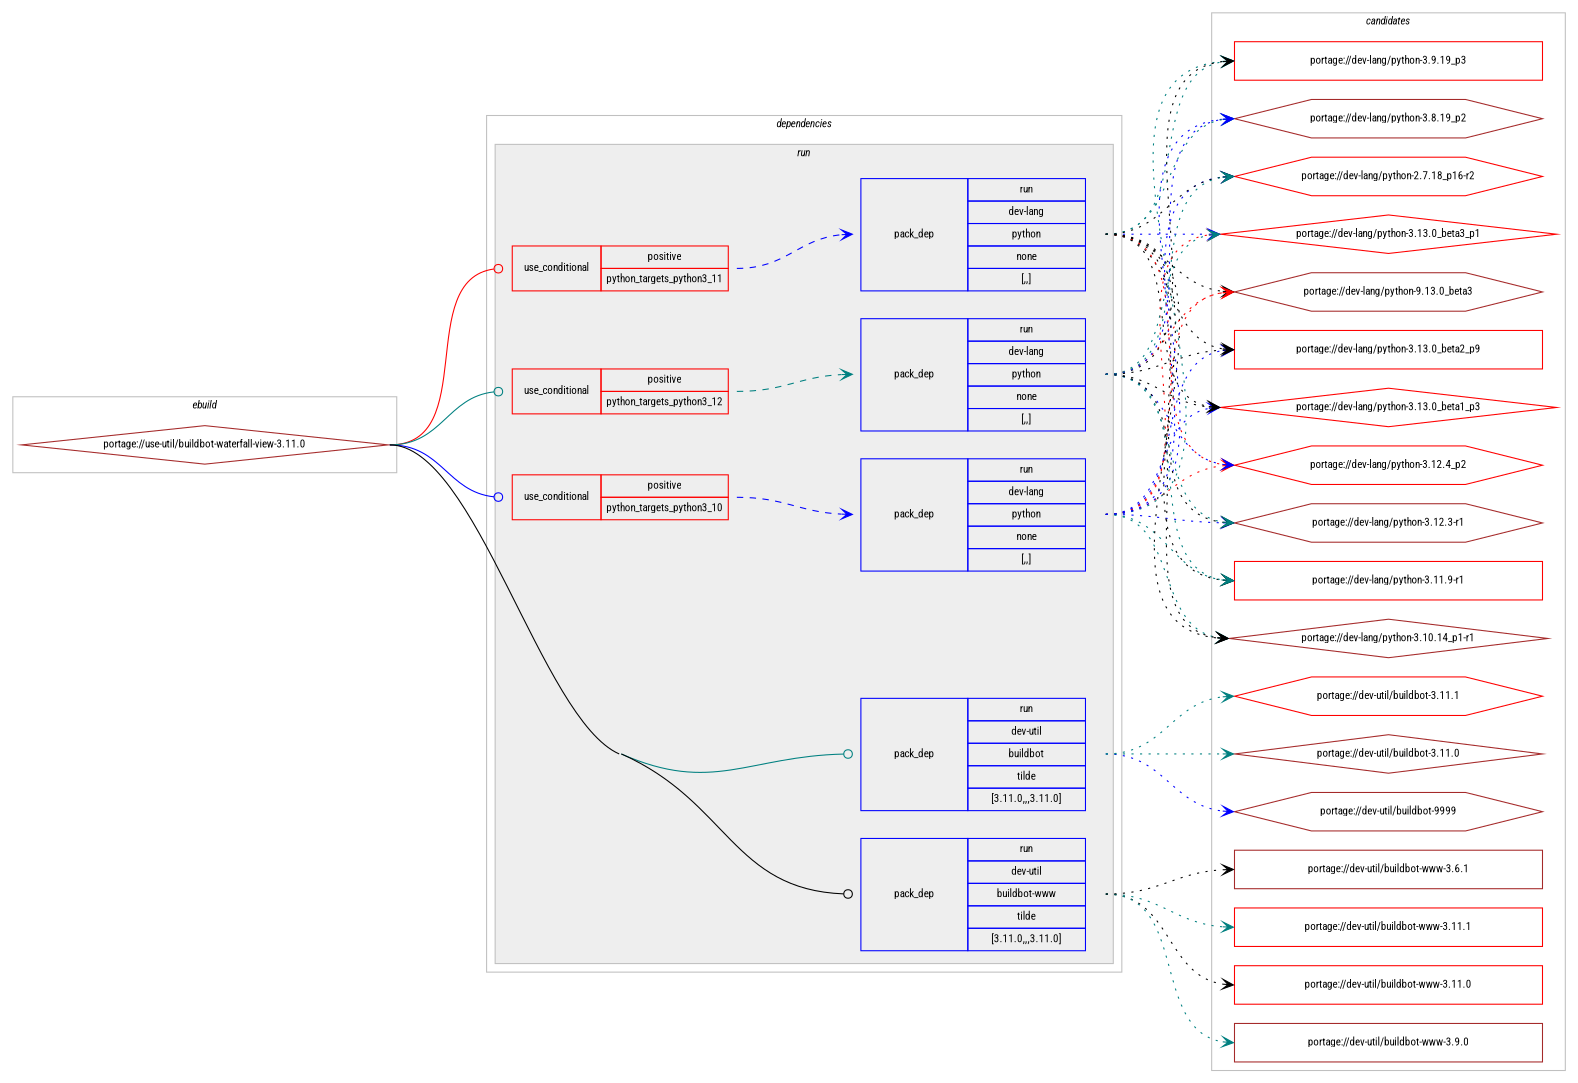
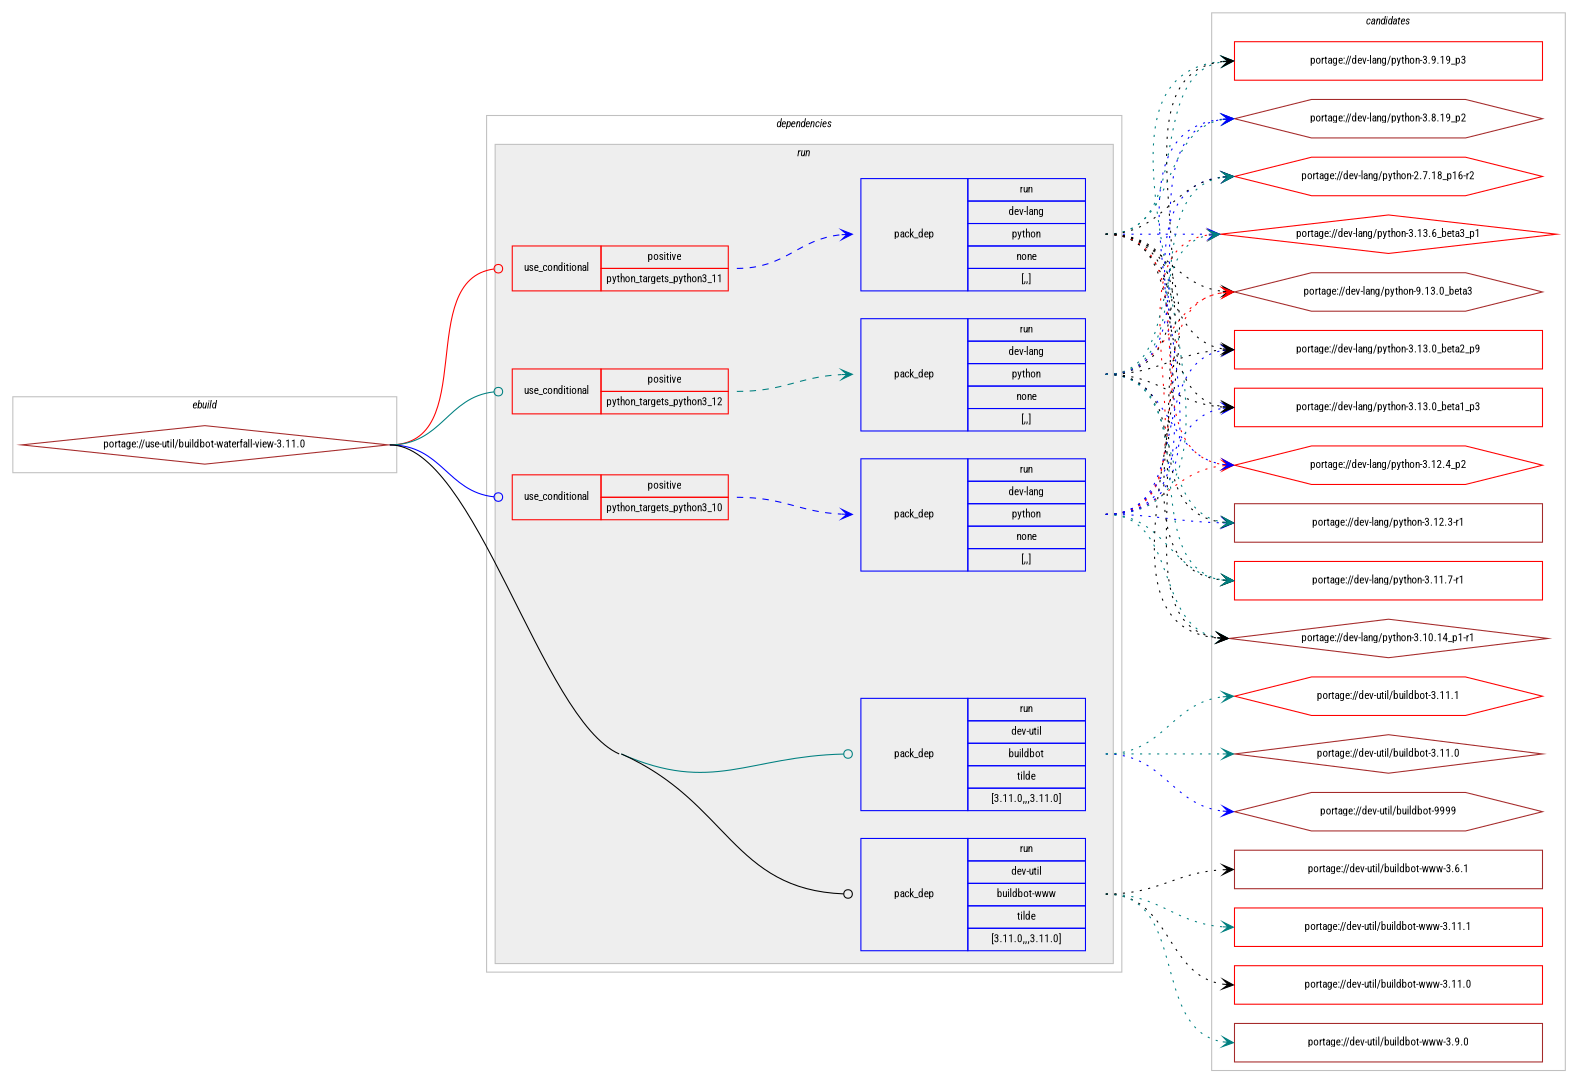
node "portage://dev-lang/python-3.13.0_beta3_p1": label "portage://dev-lang/python-3.13.0_beta3_p1" -> "portage://dev-lang/python-3.13.6_beta3_p1"
node "portage://dev-lang/python-3.13.0_beta1_p3": shape diamond -> box
node "portage://dev-lang/python-3.12.3-r1": shape hexagon -> box
node "portage://dev-lang/python-3.11.9-r1": label "portage://dev-lang/python-3.11.9-r1" -> "portage://dev-lang/python-3.11.7-r1"
